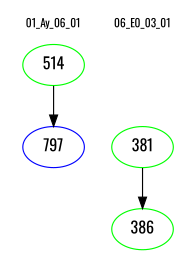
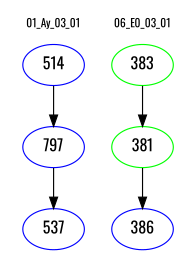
cluster "01_Ay_06_01": label "01_Ay_06_01" -> "01_Ay_03_01"
node "514": color green -> blue
node "383": added
node "537": added
node "386": color green -> blue
